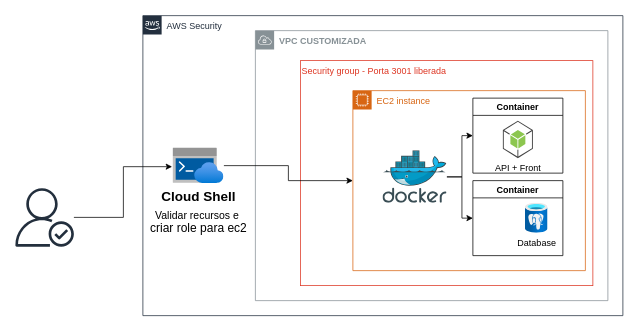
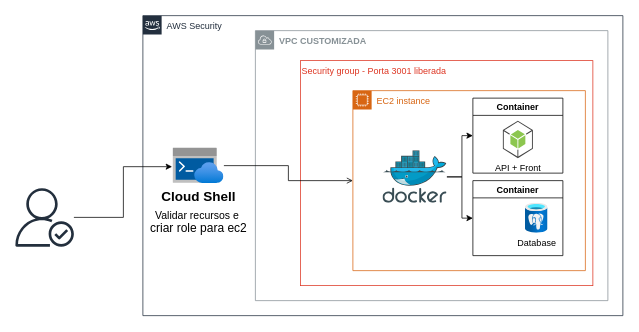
edge "Cloud Shell" -> "EC2 instance": arrowhead classic -> open
